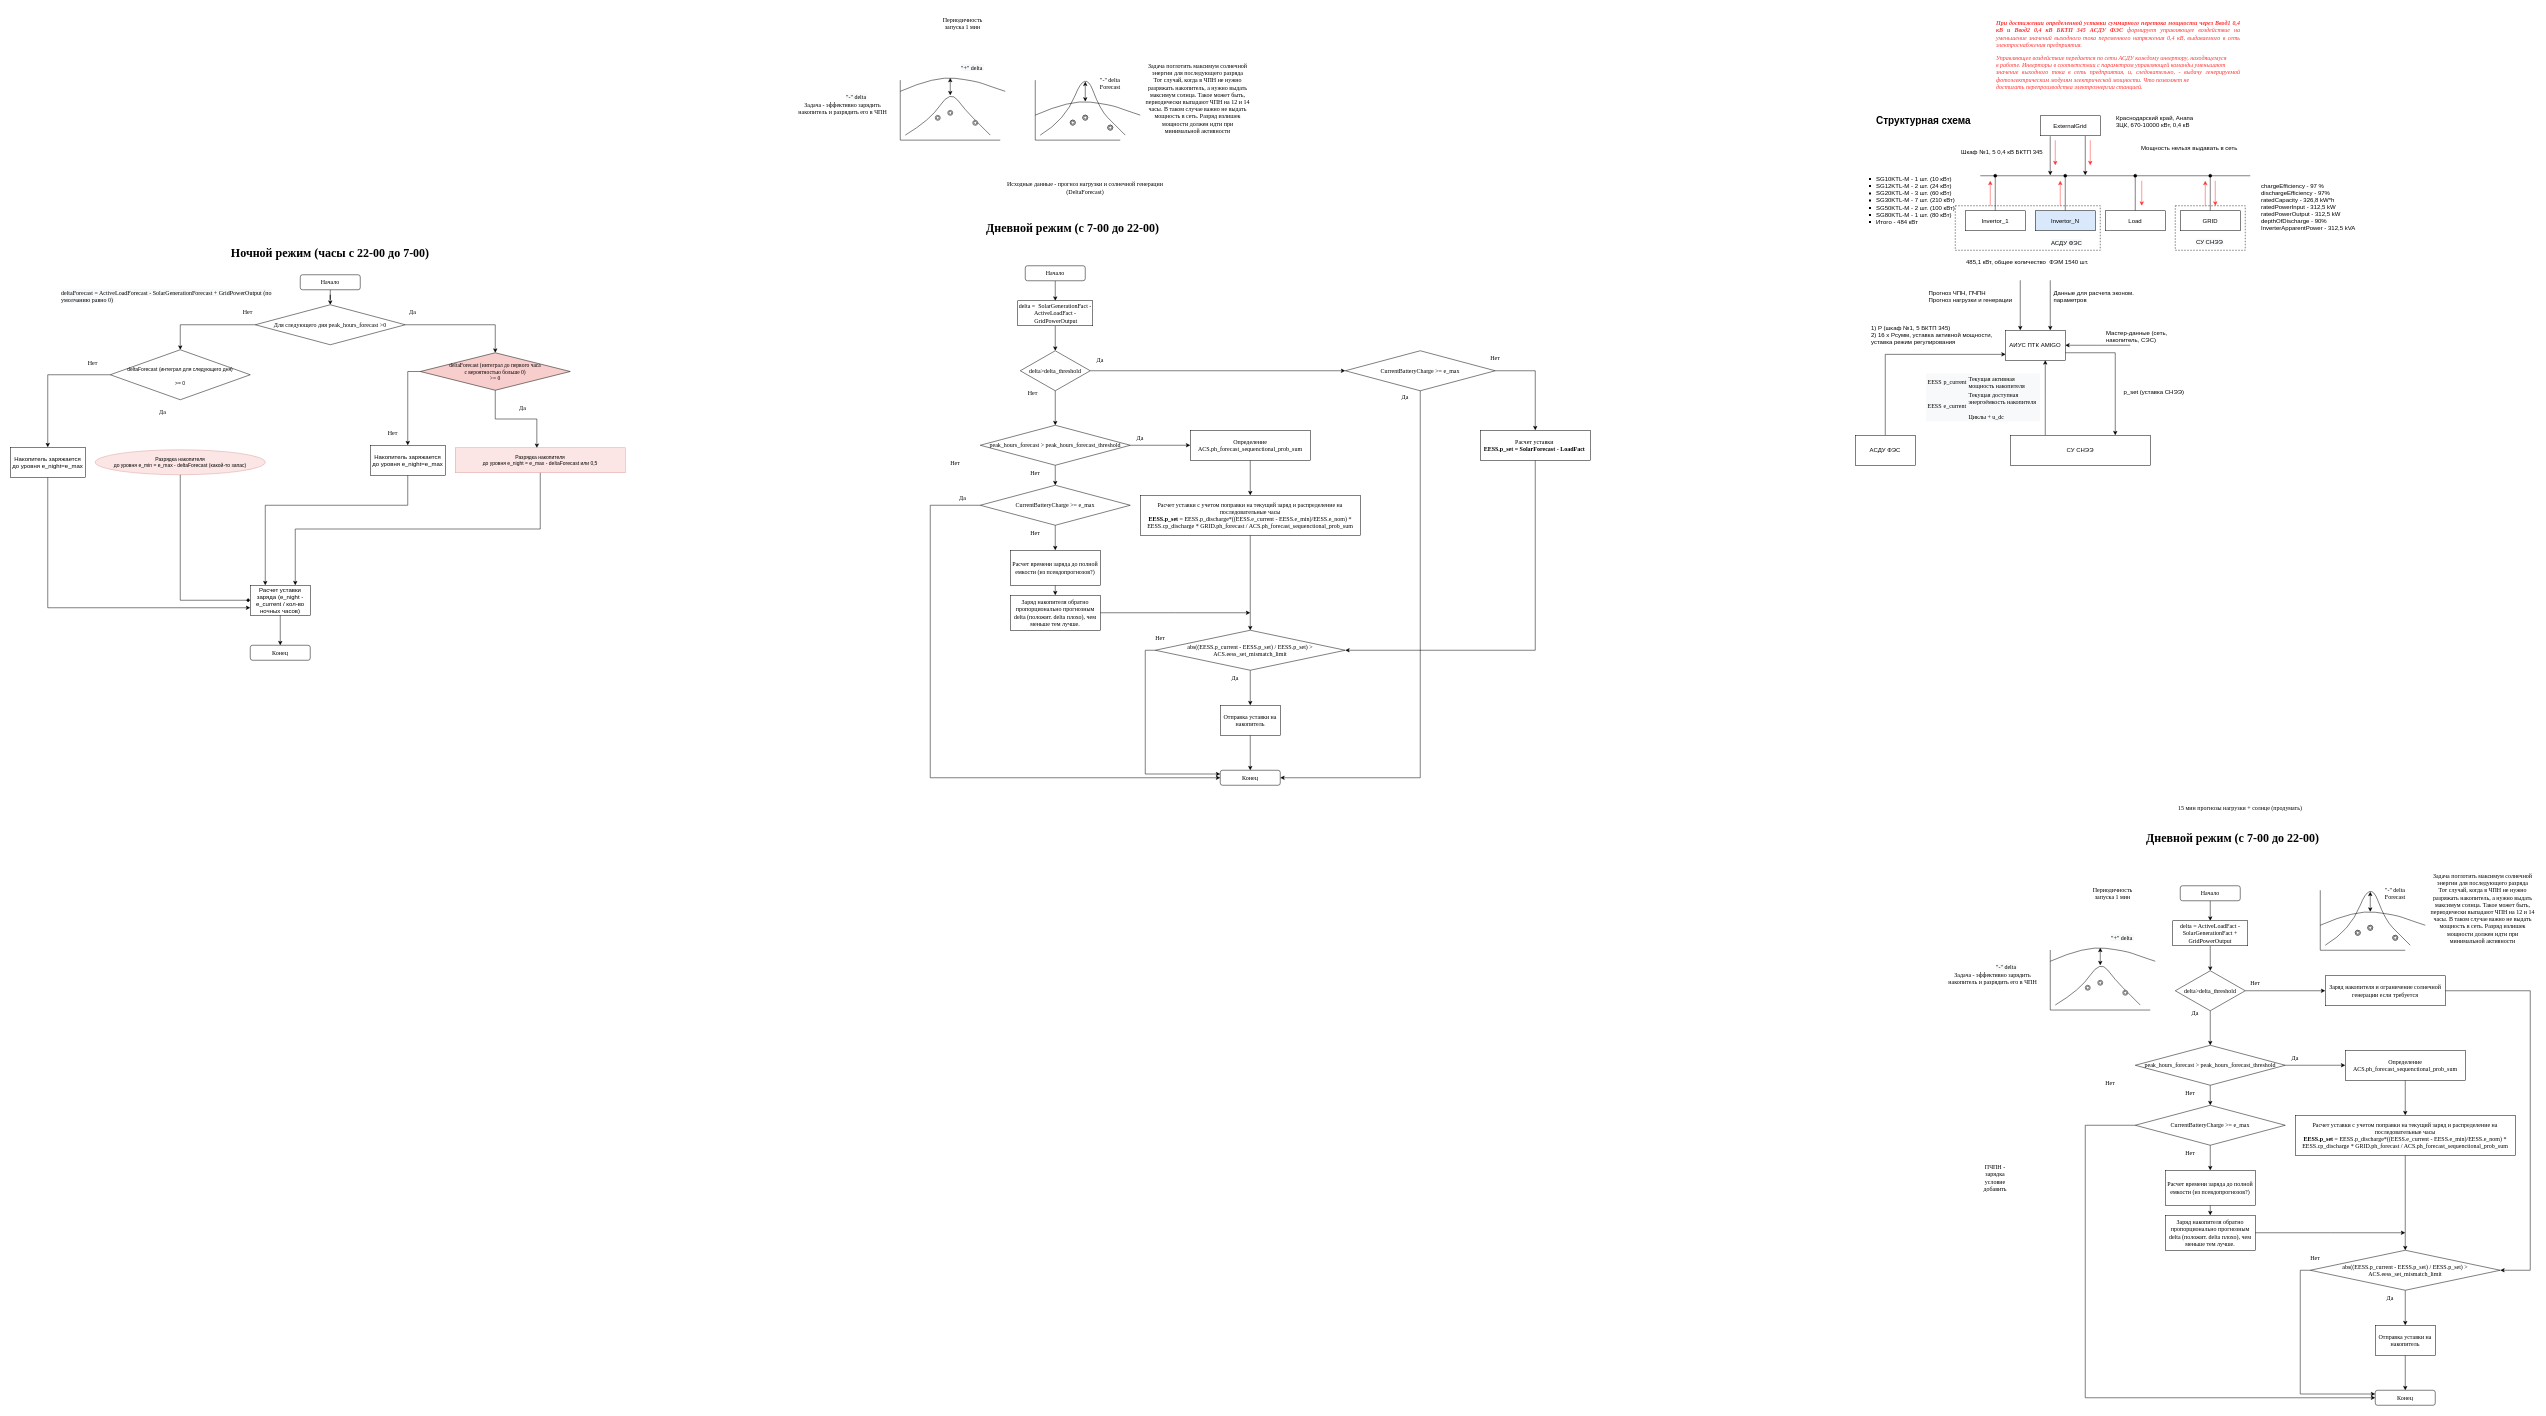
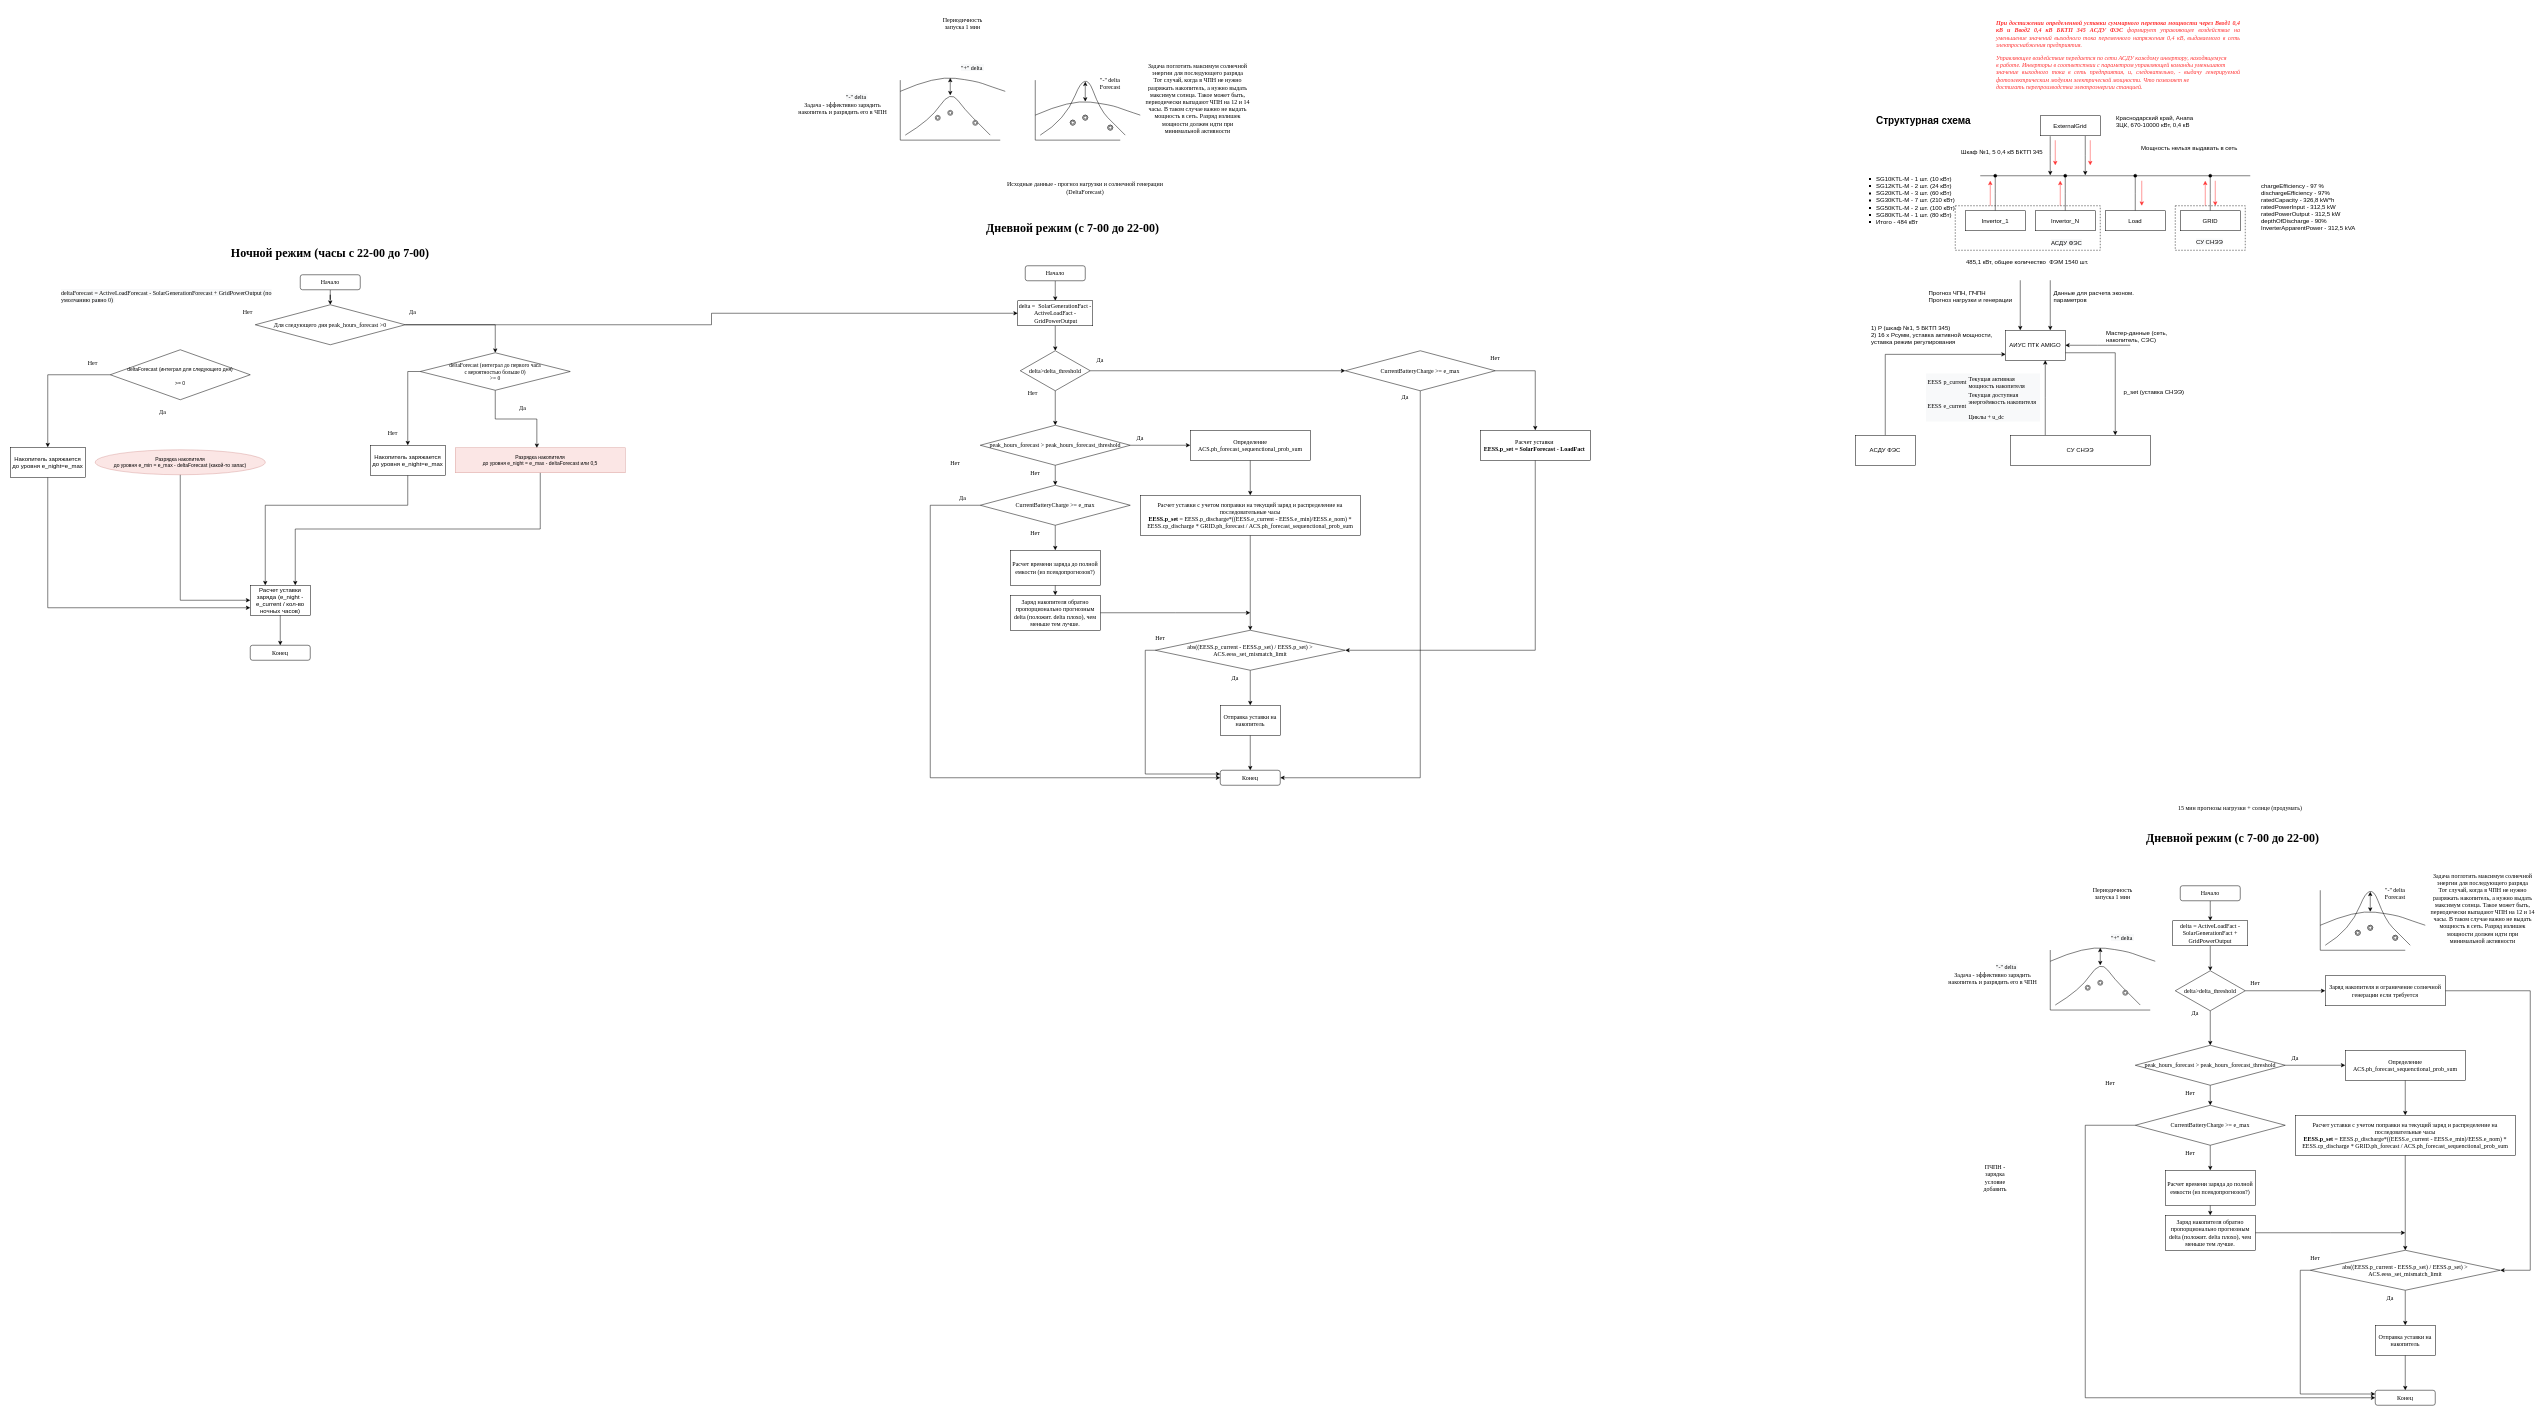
node "Invertor_N": fillcolor #dae8fc -> #ffffff
edge "Для следующего дня peak_hours_forecast >0" -> "deltaForecast (интеграл для следующего дня) >= 0": now "Для следующего дня peak_hours_forecast >0" -> "delta = SolarGenerationFact -ActiveLoadFact - GridPowerOutput"
node "deltaForecast (интеграл до первого часа с вероятностью больше 0) >= 0": fillcolor #f8cecc -> #ffffff
edge "Разрядка накопителя до уровня e_min = e_max - deltaForecast (какой-то запас)" -> "Расчет уставки заряда (e_night - e_current / кол-во ночных часов)": arrowhead diamond -> classic
